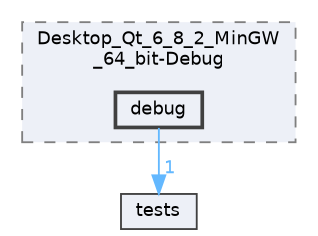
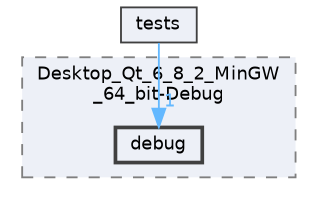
edge "debug" -> "tests": reversed
